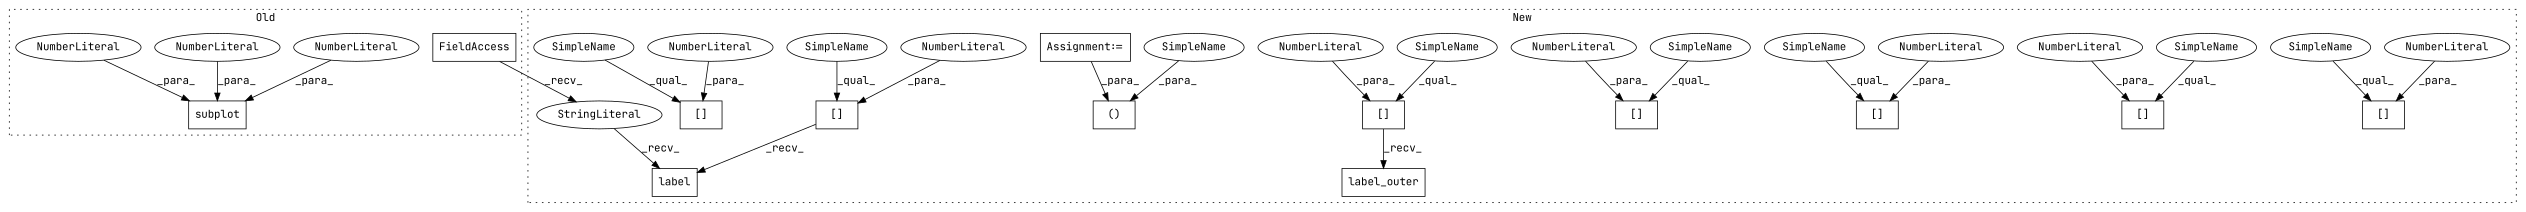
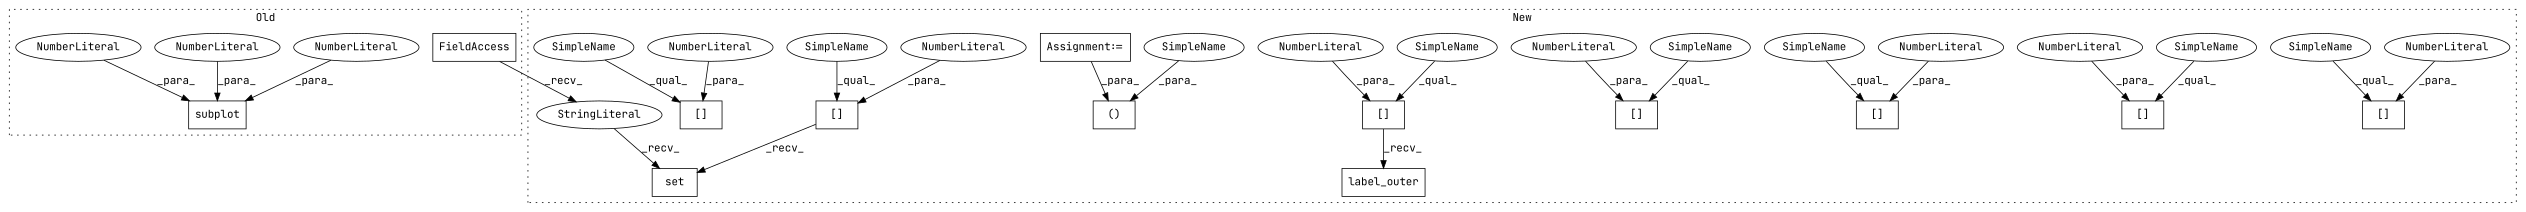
node "label": label "label" -> "set"
